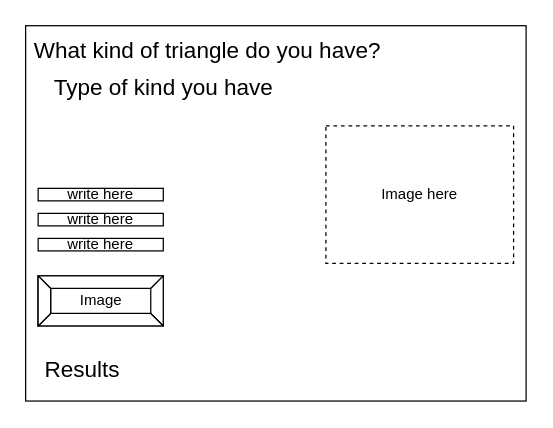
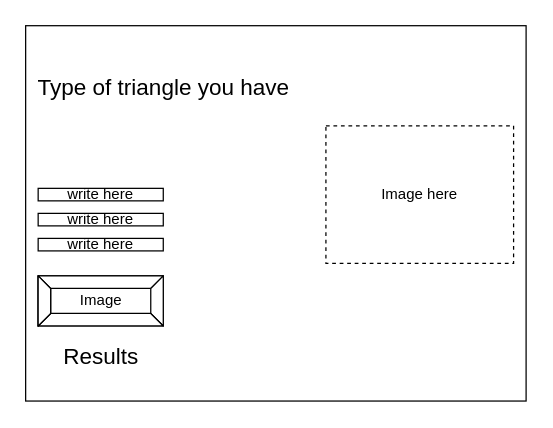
node "What kind of triangle do you have?": removed
node "Type of kind you have": label "Type of kind you have" -> "Type of triangle you have"
node "Results": moved (82, 369) -> (101, 357)
